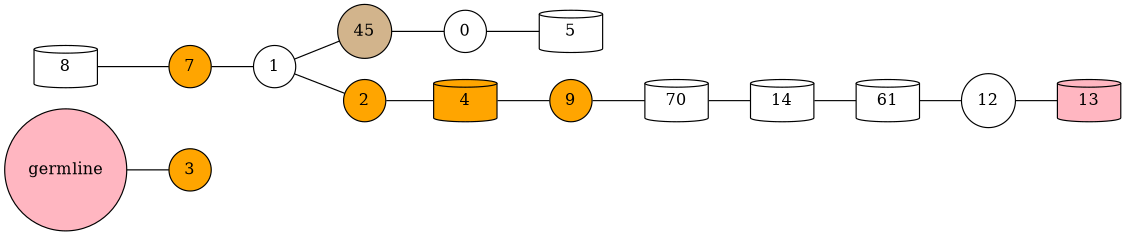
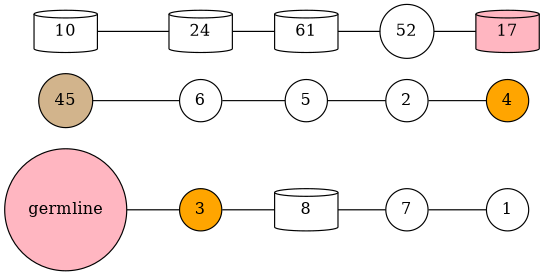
node "0": label "0" -> "6"
node "5": shape cylinder -> circle
edge "45" -- "1": removed
node "7": fillcolor orange -> white
edge "1" -- "2": now "5" -- "2"
node "2": fillcolor orange -> white
node "4": shape cylinder -> circle
node "9": removed
node "70": label "70" -> "10"
node "14": label "14" -> "24"
node "12": label "12" -> "52"
node "13": label "13" -> "17"
edge "3" -- "8": added
